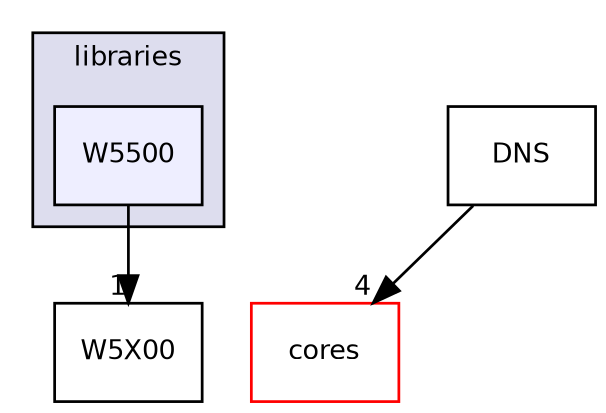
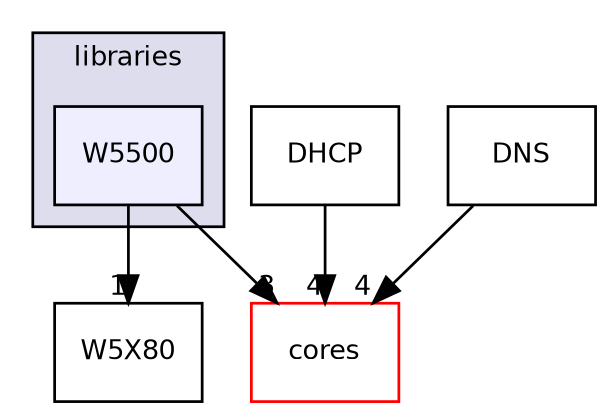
node "DHCP": added
edge "W5500" -> "cores": added
node "W5X00": label "W5X00" -> "W5X80"
